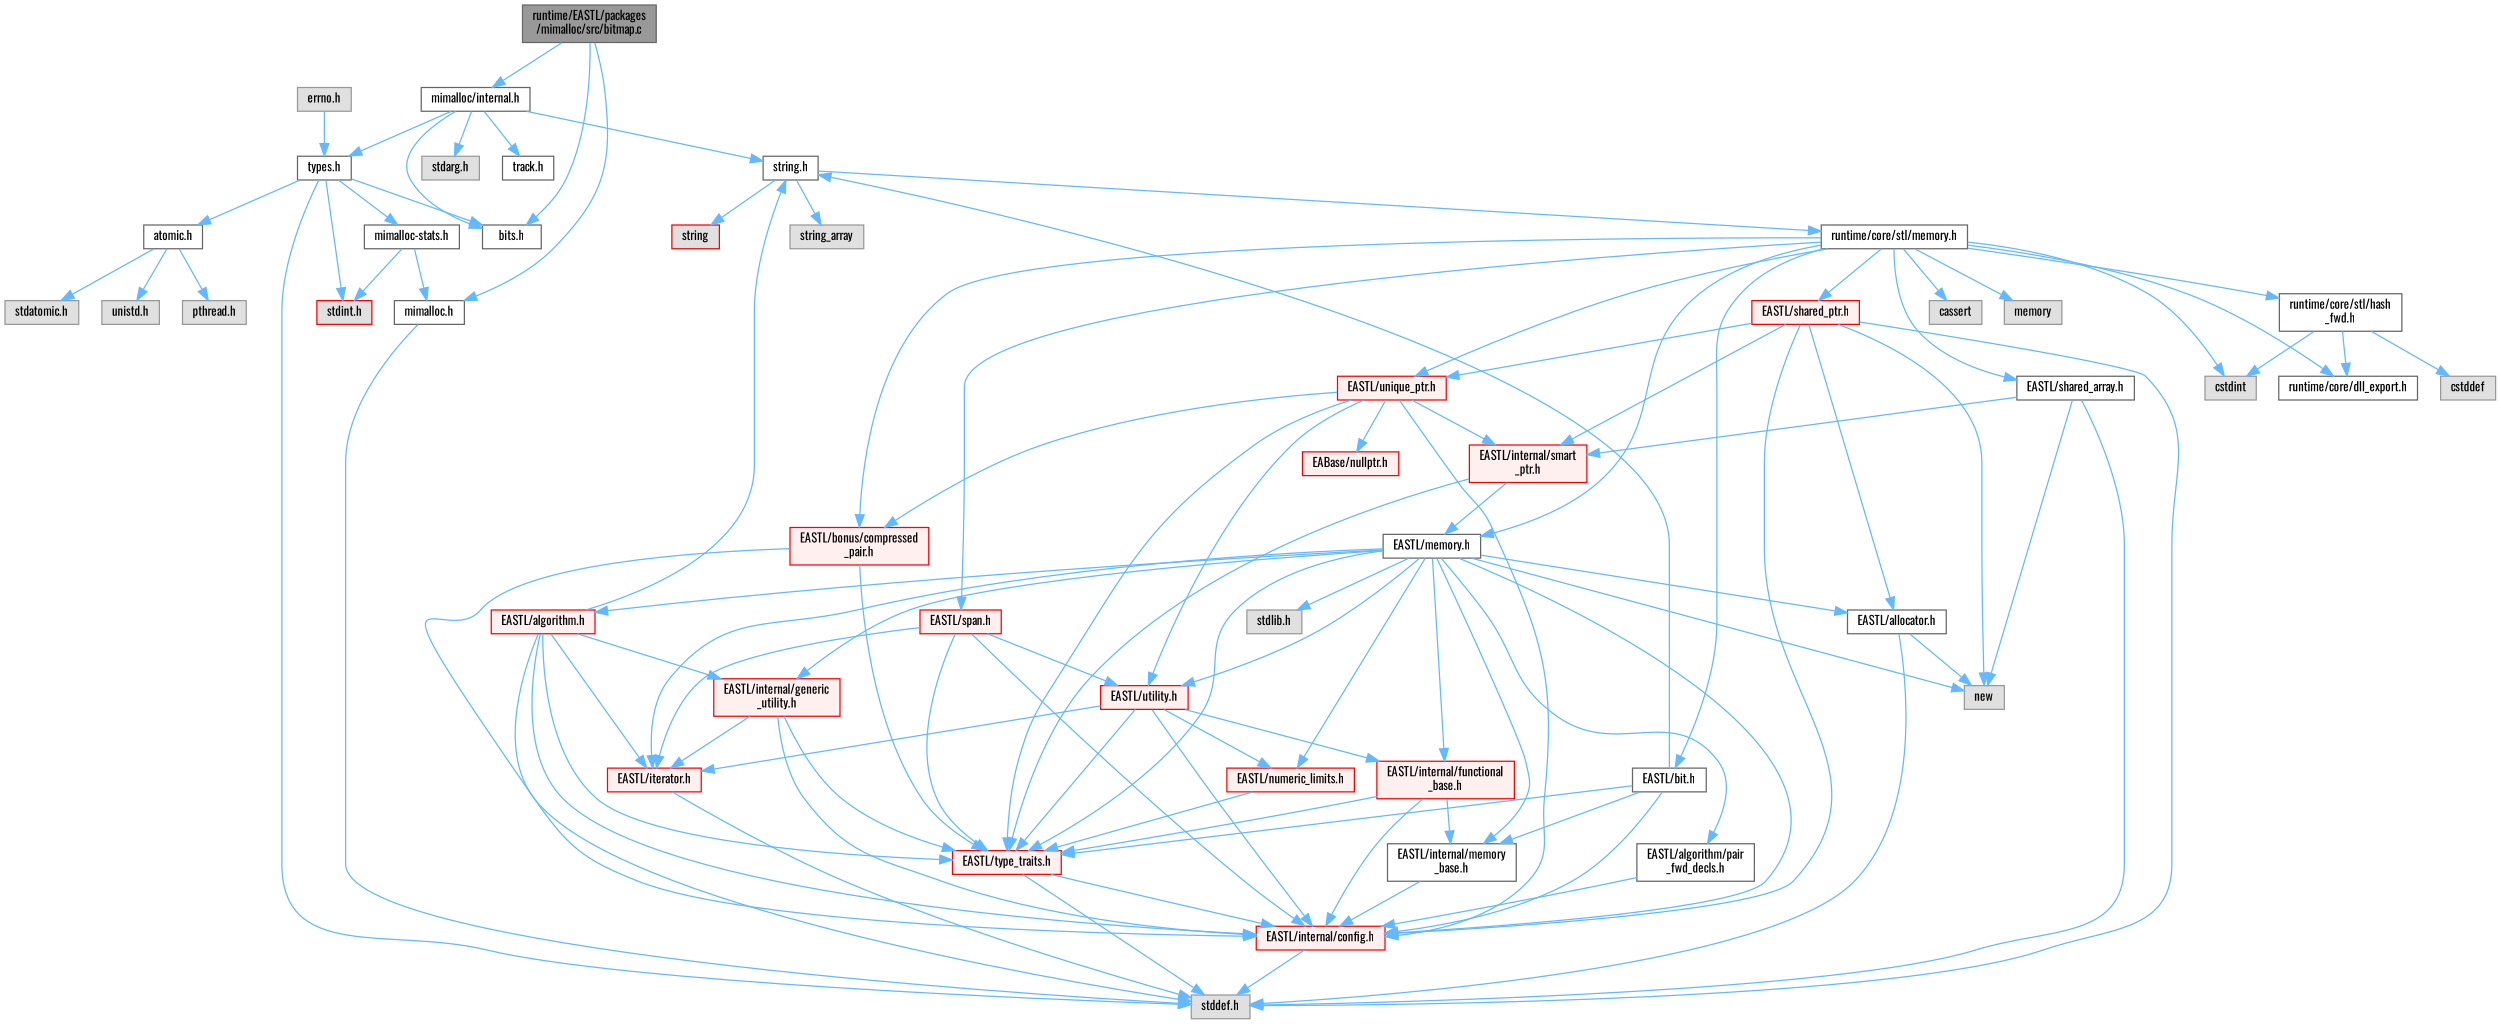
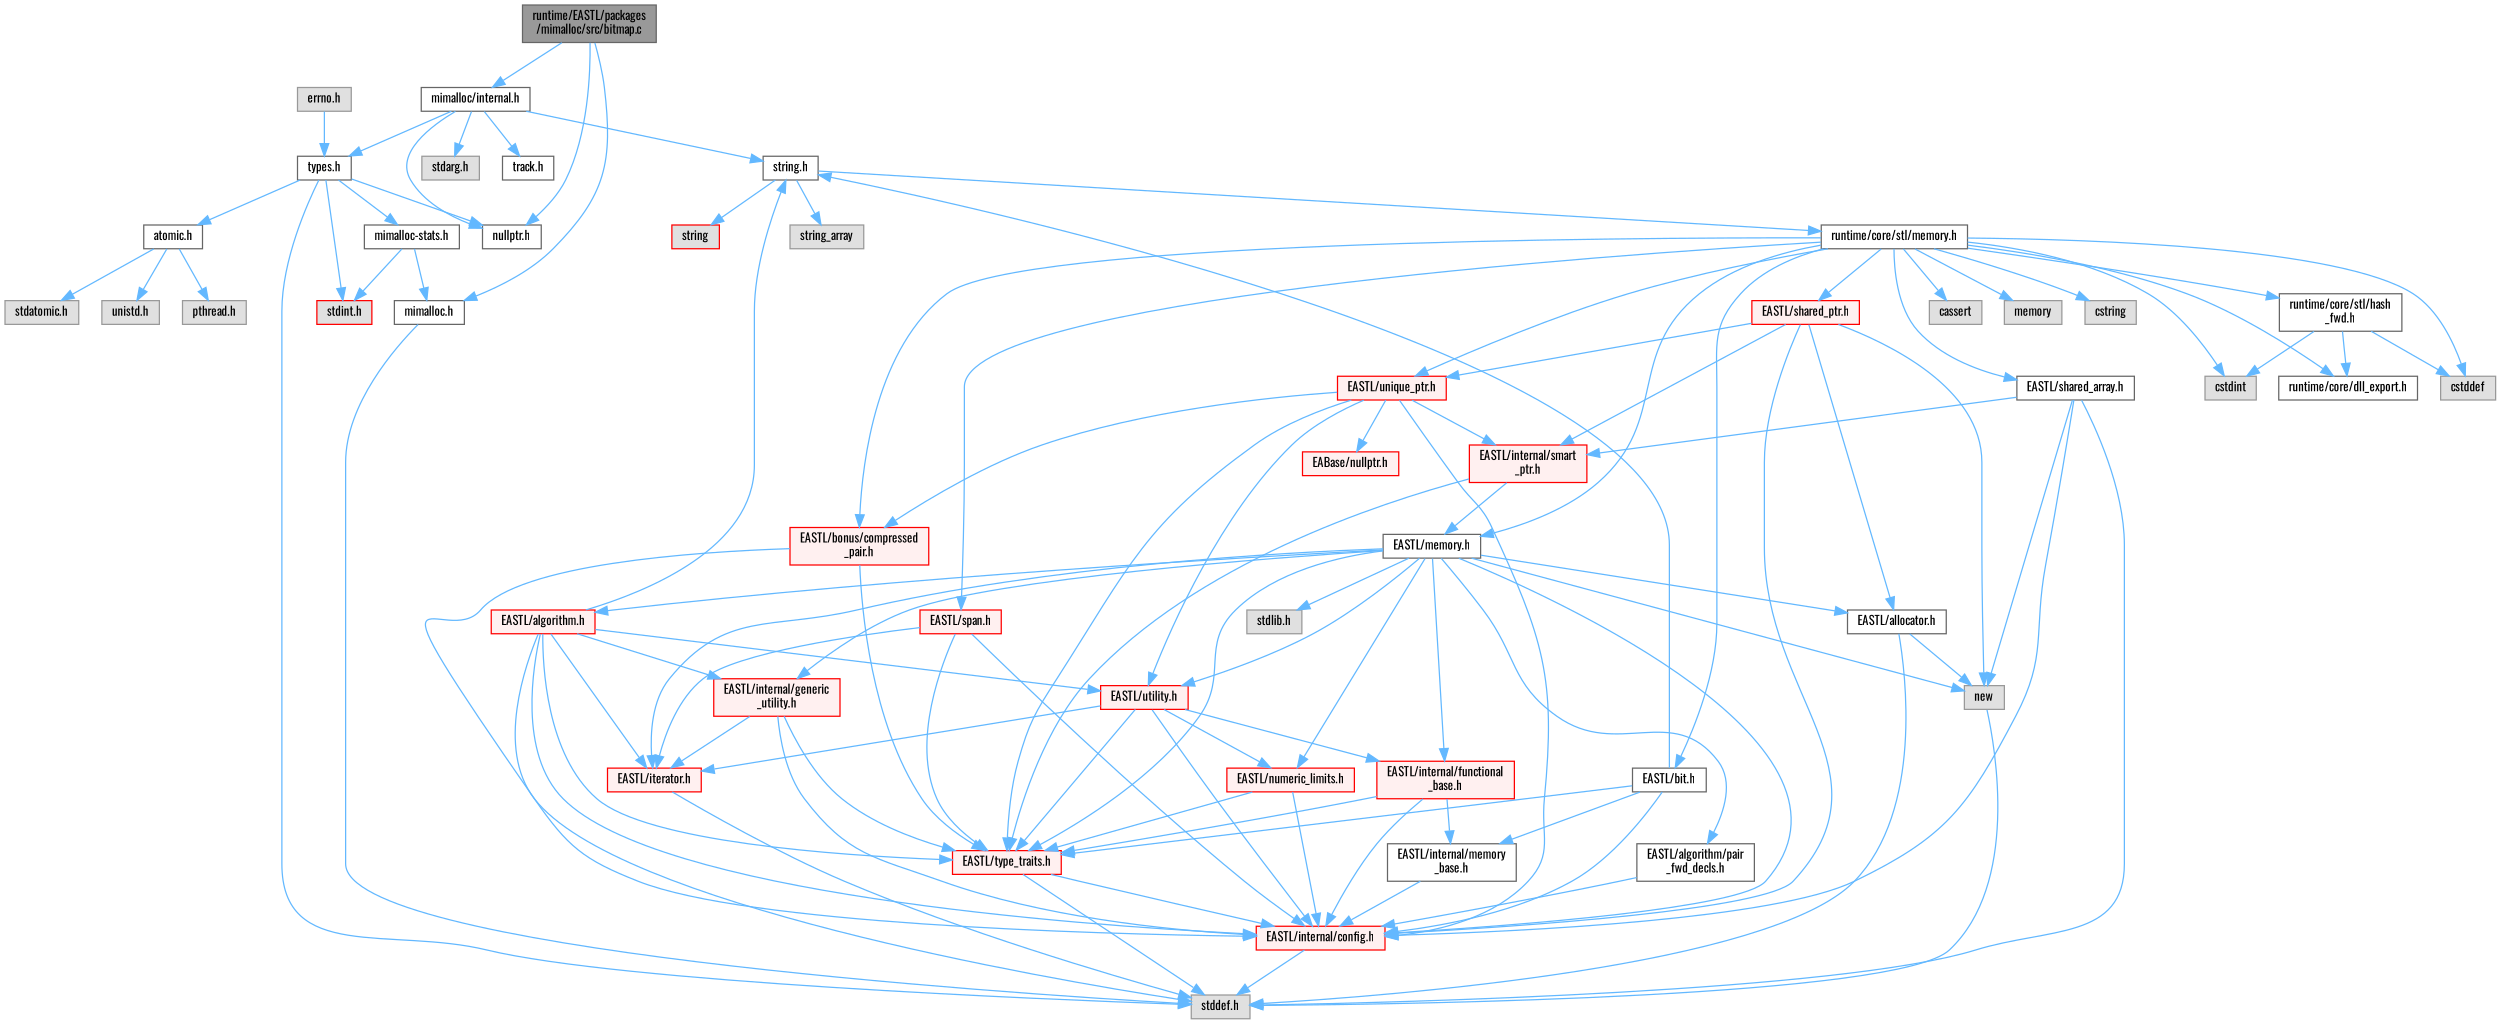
node "bits.h": label "bits.h" -> "nullptr.h"
edge "runtime/core/stl/memory.h" -> "cstddef": added
node "cstring": added
edge "EASTL/span.h" -> "EASTL/utility.h": now "EASTL/algorithm.h" -> "EASTL/utility.h"
edge "EASTL/memory.h" -> "EASTL/internal/memory _base.h": removed
edge "EASTL/numeric_limits.h" -> "EASTL/internal/config.h": added
edge "EASTL/shared_array.h" -> "EASTL/internal/config.h": added
edge "EASTL/shared_ptr.h" -> "stddef.h": now "new" -> "stddef.h"
